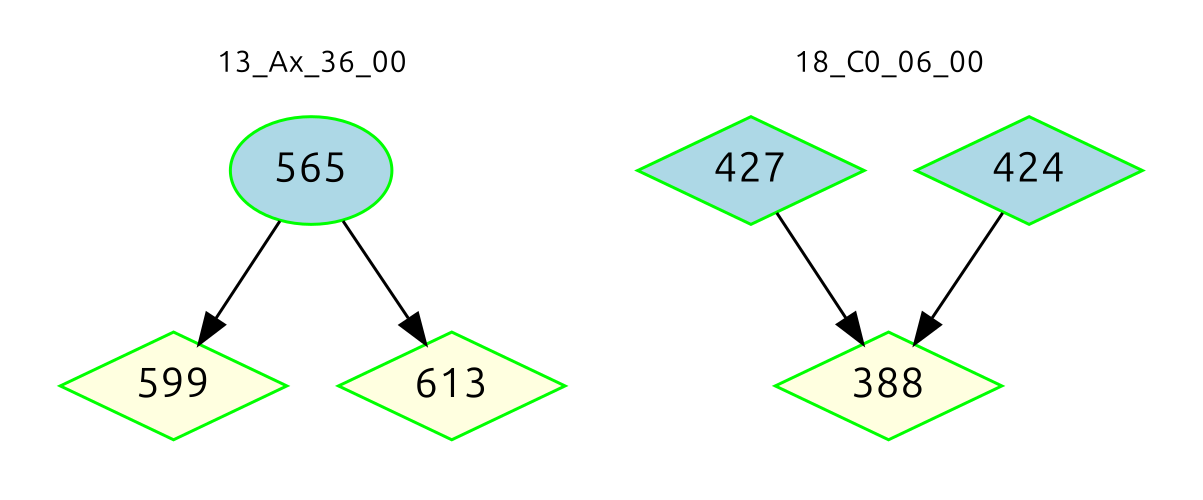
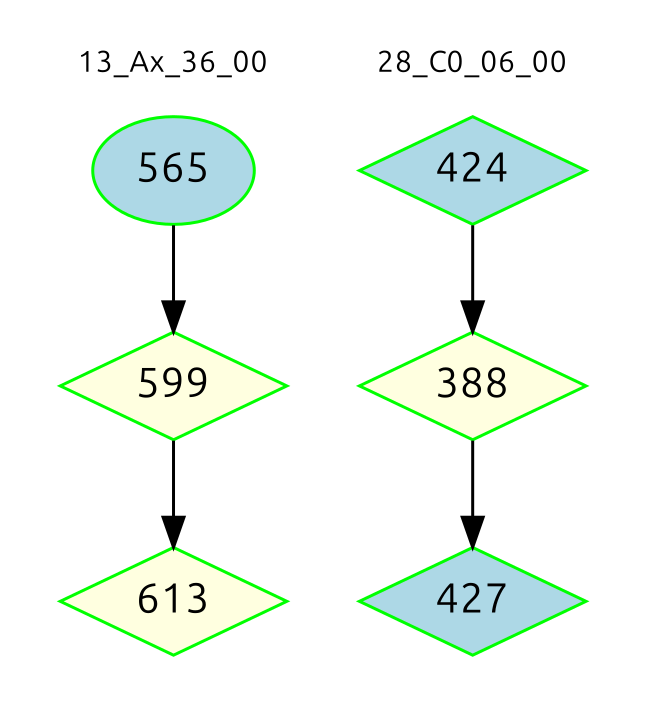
cluster "18_C0_06_00": label "18_C0_06_00" -> "28_C0_06_00"
edge "427" -> "388": reversed
edge "565" -> "613": now "599" -> "613"
